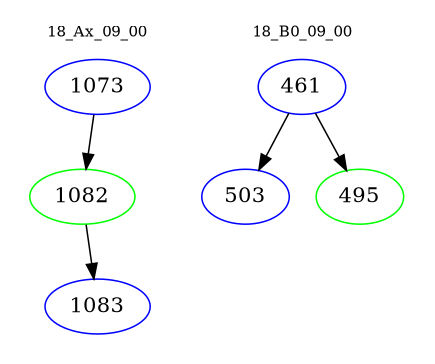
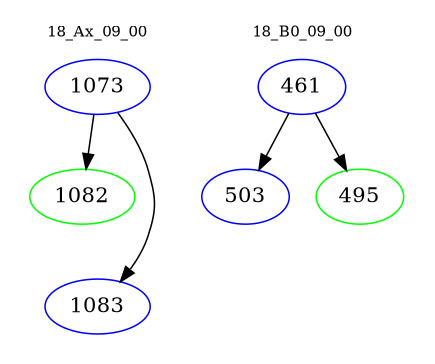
edge "1082" -> "1083": now "1073" -> "1083"
